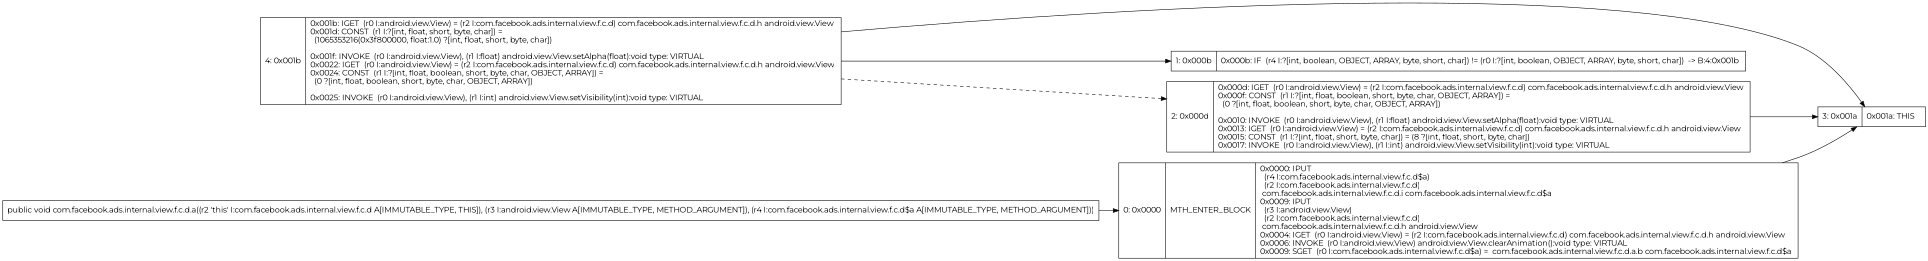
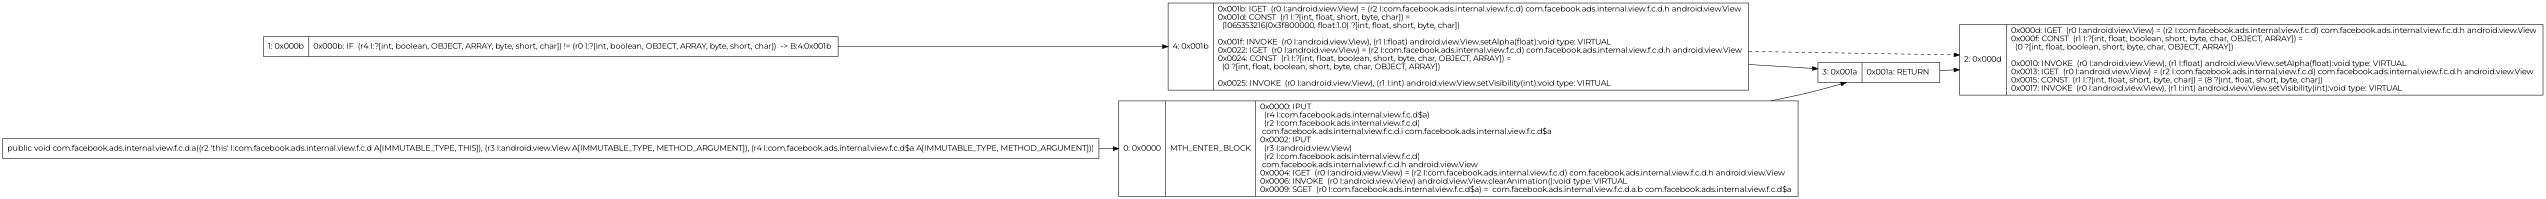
edge "4: 0x001b" -> "1: 0x000b": reversed
edge "2: 0x000d" -> "3: 0x001a": reversed
node "3: 0x001a": text "0x001a: THIS" -> "0x001a: RETURN"
node "0: 0x0000": text "0x0009: IPUT" -> "0x0002: IPUT"
